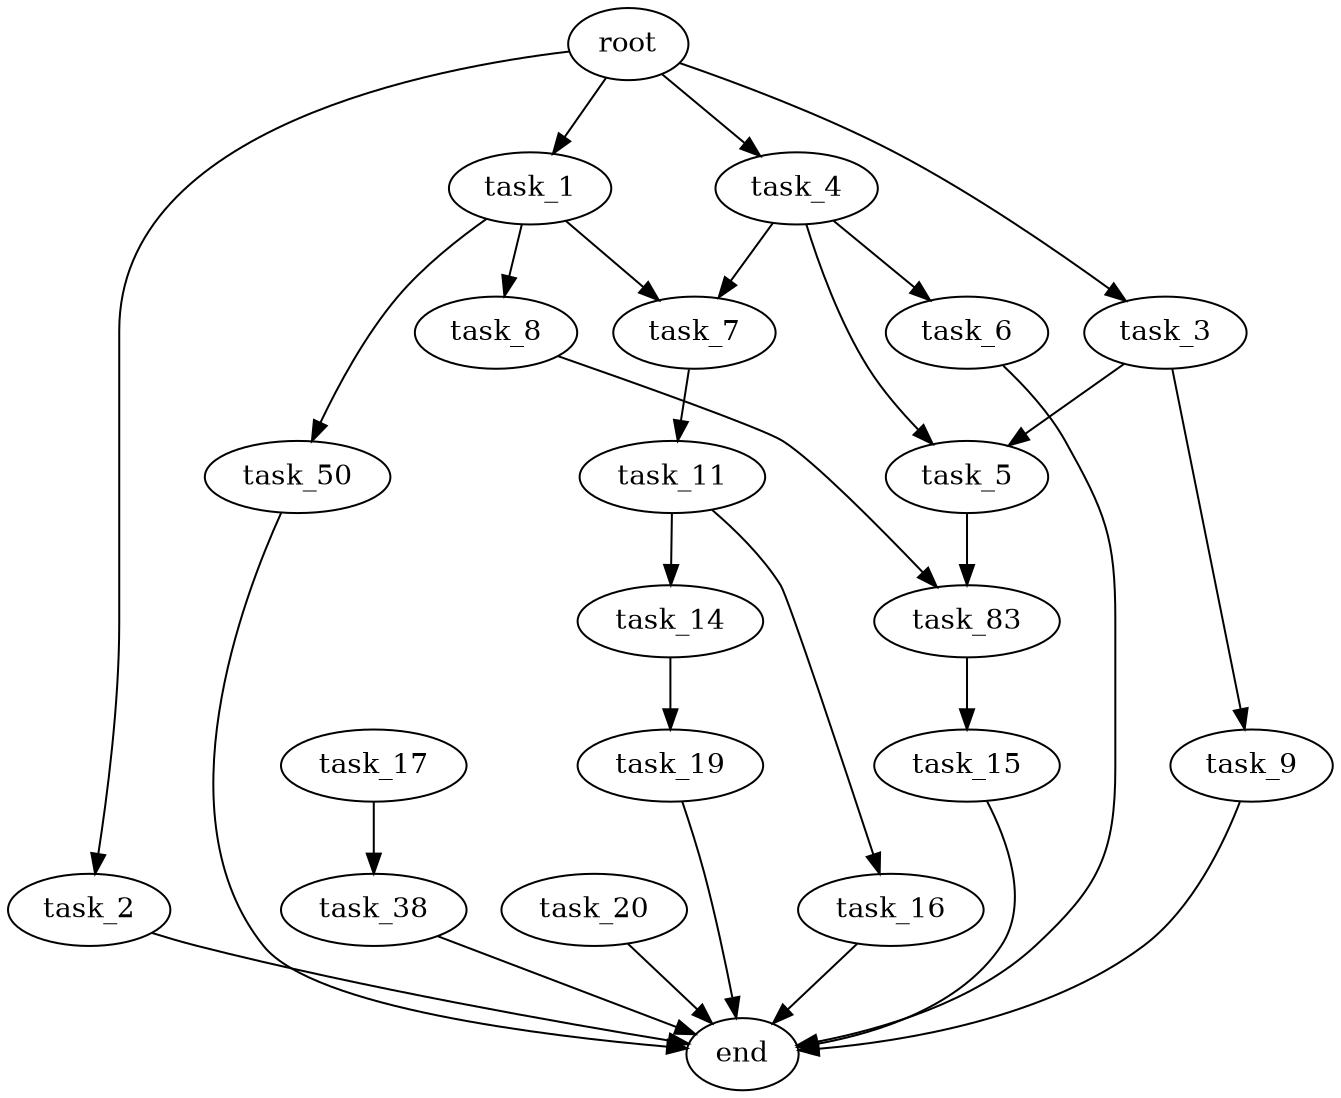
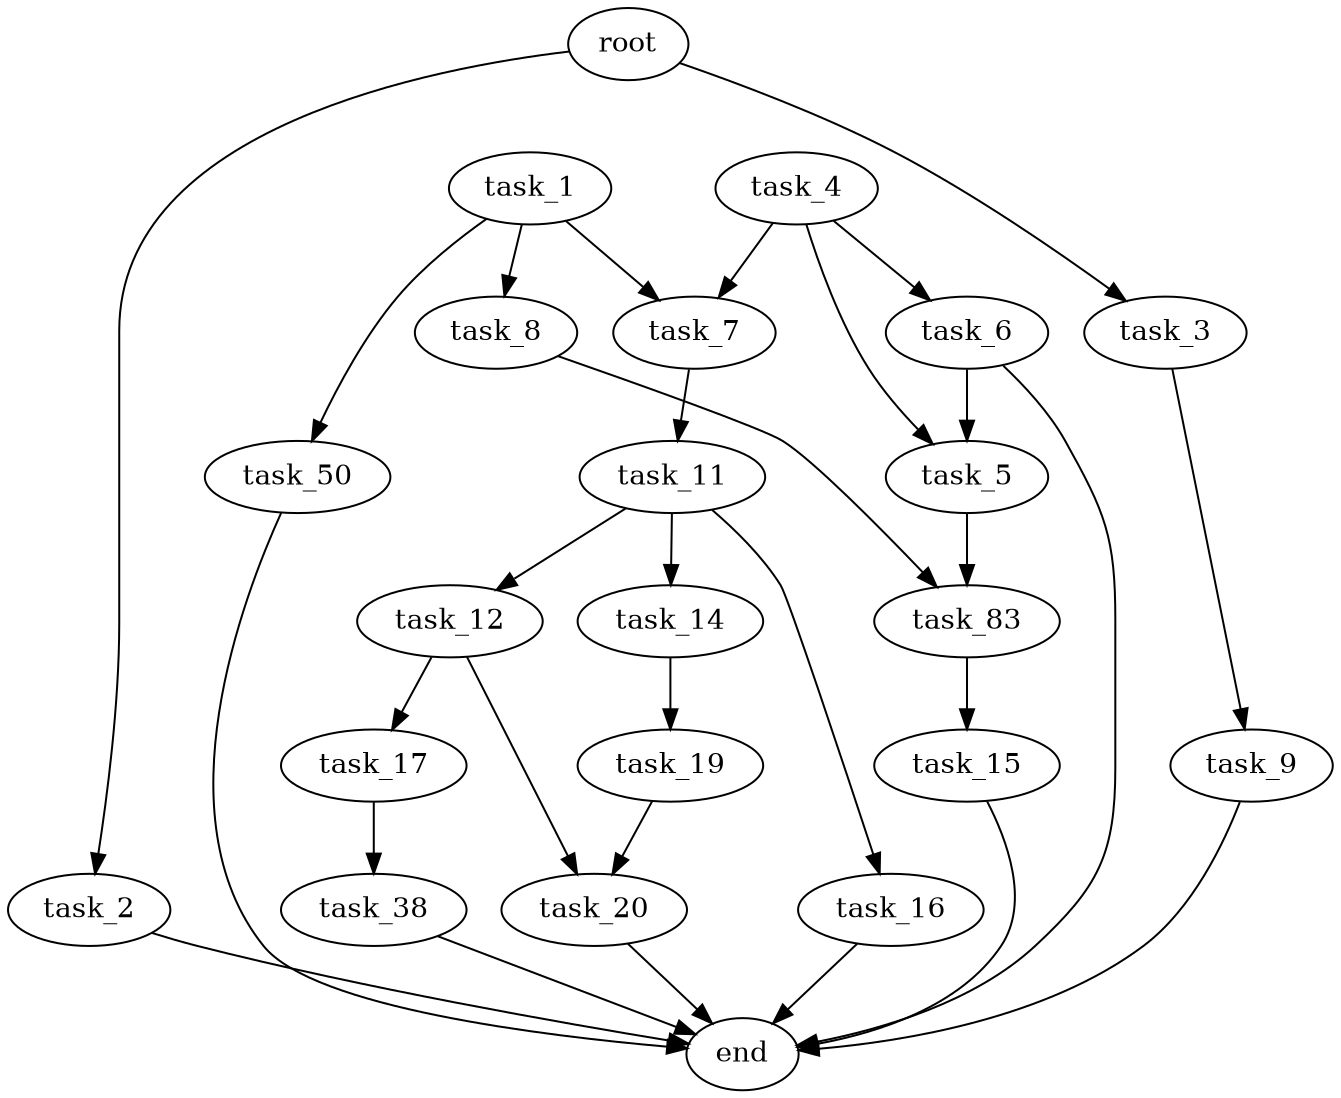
edge "root" -> "task_1": removed
edge "root" -> "task_4": removed
edge "task_3" -> "task_5": now "task_6" -> "task_5"
node "task_12": added
edge "task_19" -> "end": now "task_19" -> "task_20"
